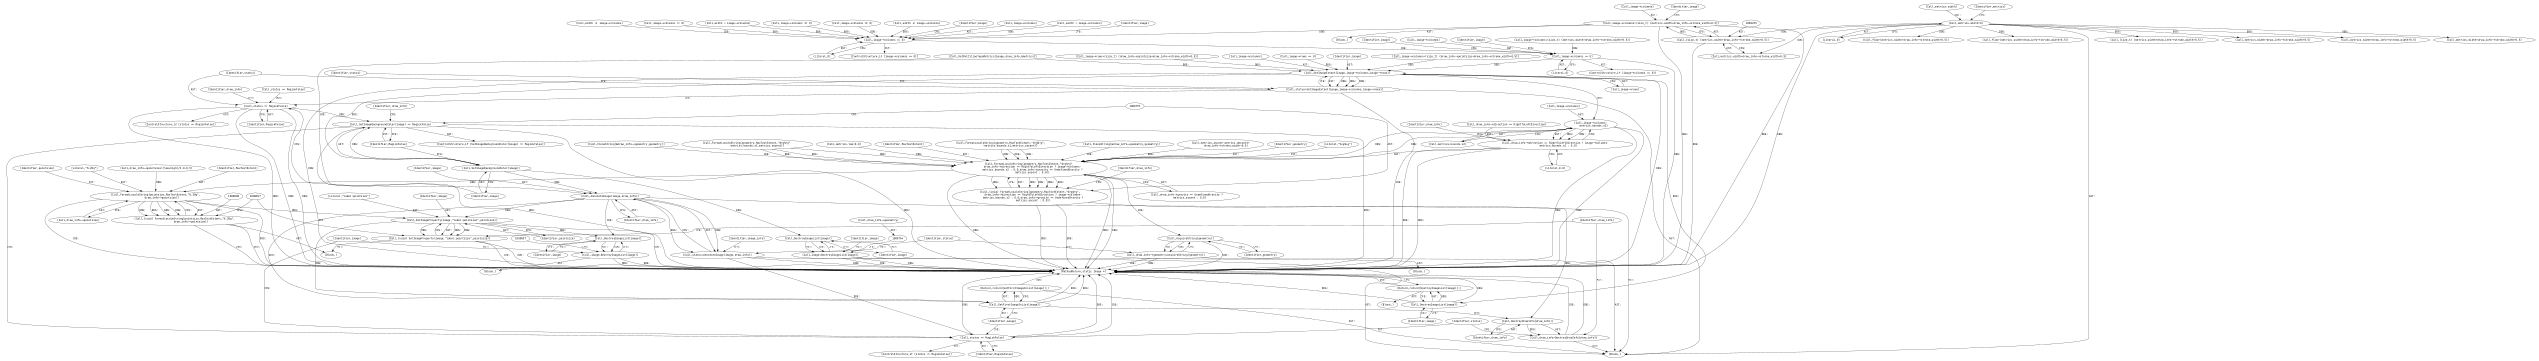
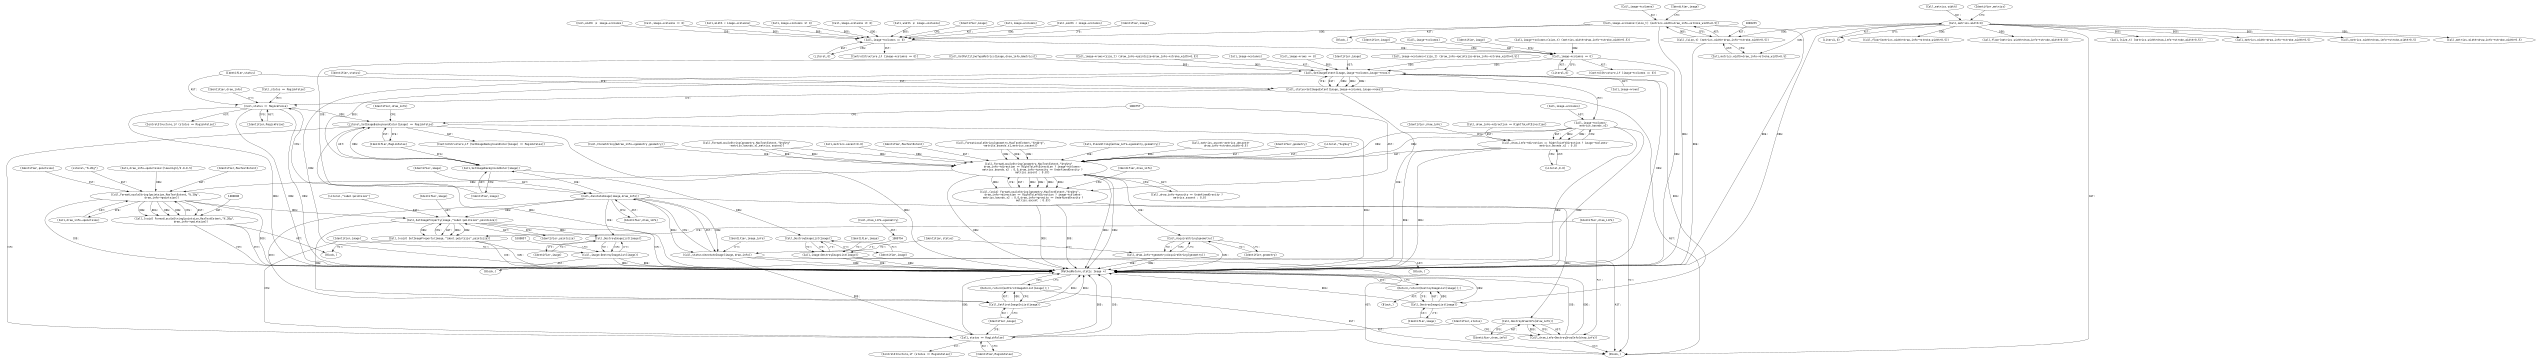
edge "(Call,SetImageExtent(image,image->columns,image->rows))" -> "(Call,image->rows)": removed, label "CFG:"
node "(Call,SetImageBackgroundColor(image) == MagickFalse)": label "(Call,SetImageBackgroundColor(image) == MagickFalse)" -> "(Literal,SetImageBackgroundColor(image) == MagickFalse)"
node "(Call,metrics.low=0.0)": label "(Call,metrics.low=0.0)" -> "(Call,metrics.ascent=0.0)"
node "(Call,metrics.bounds.x2)": removed
edge "(Call,SetImageBackgroundColor(image))" -> "(Call,AnnotateImage(image,draw_info))": reversed
node "1000817": removed
edge "(MethodReturn,static Image *)" -> "(Return,return(GetFirstImageInList(image));)": added, label "CFG:"
edge "(Call,GetFirstImageInList(image))" -> "(Call,DestroyDrawInfo(draw_info))": now "(Call,draw_info=DestroyDrawInfo(draw_info))" -> "(Call,DestroyDrawInfo(draw_info))"
